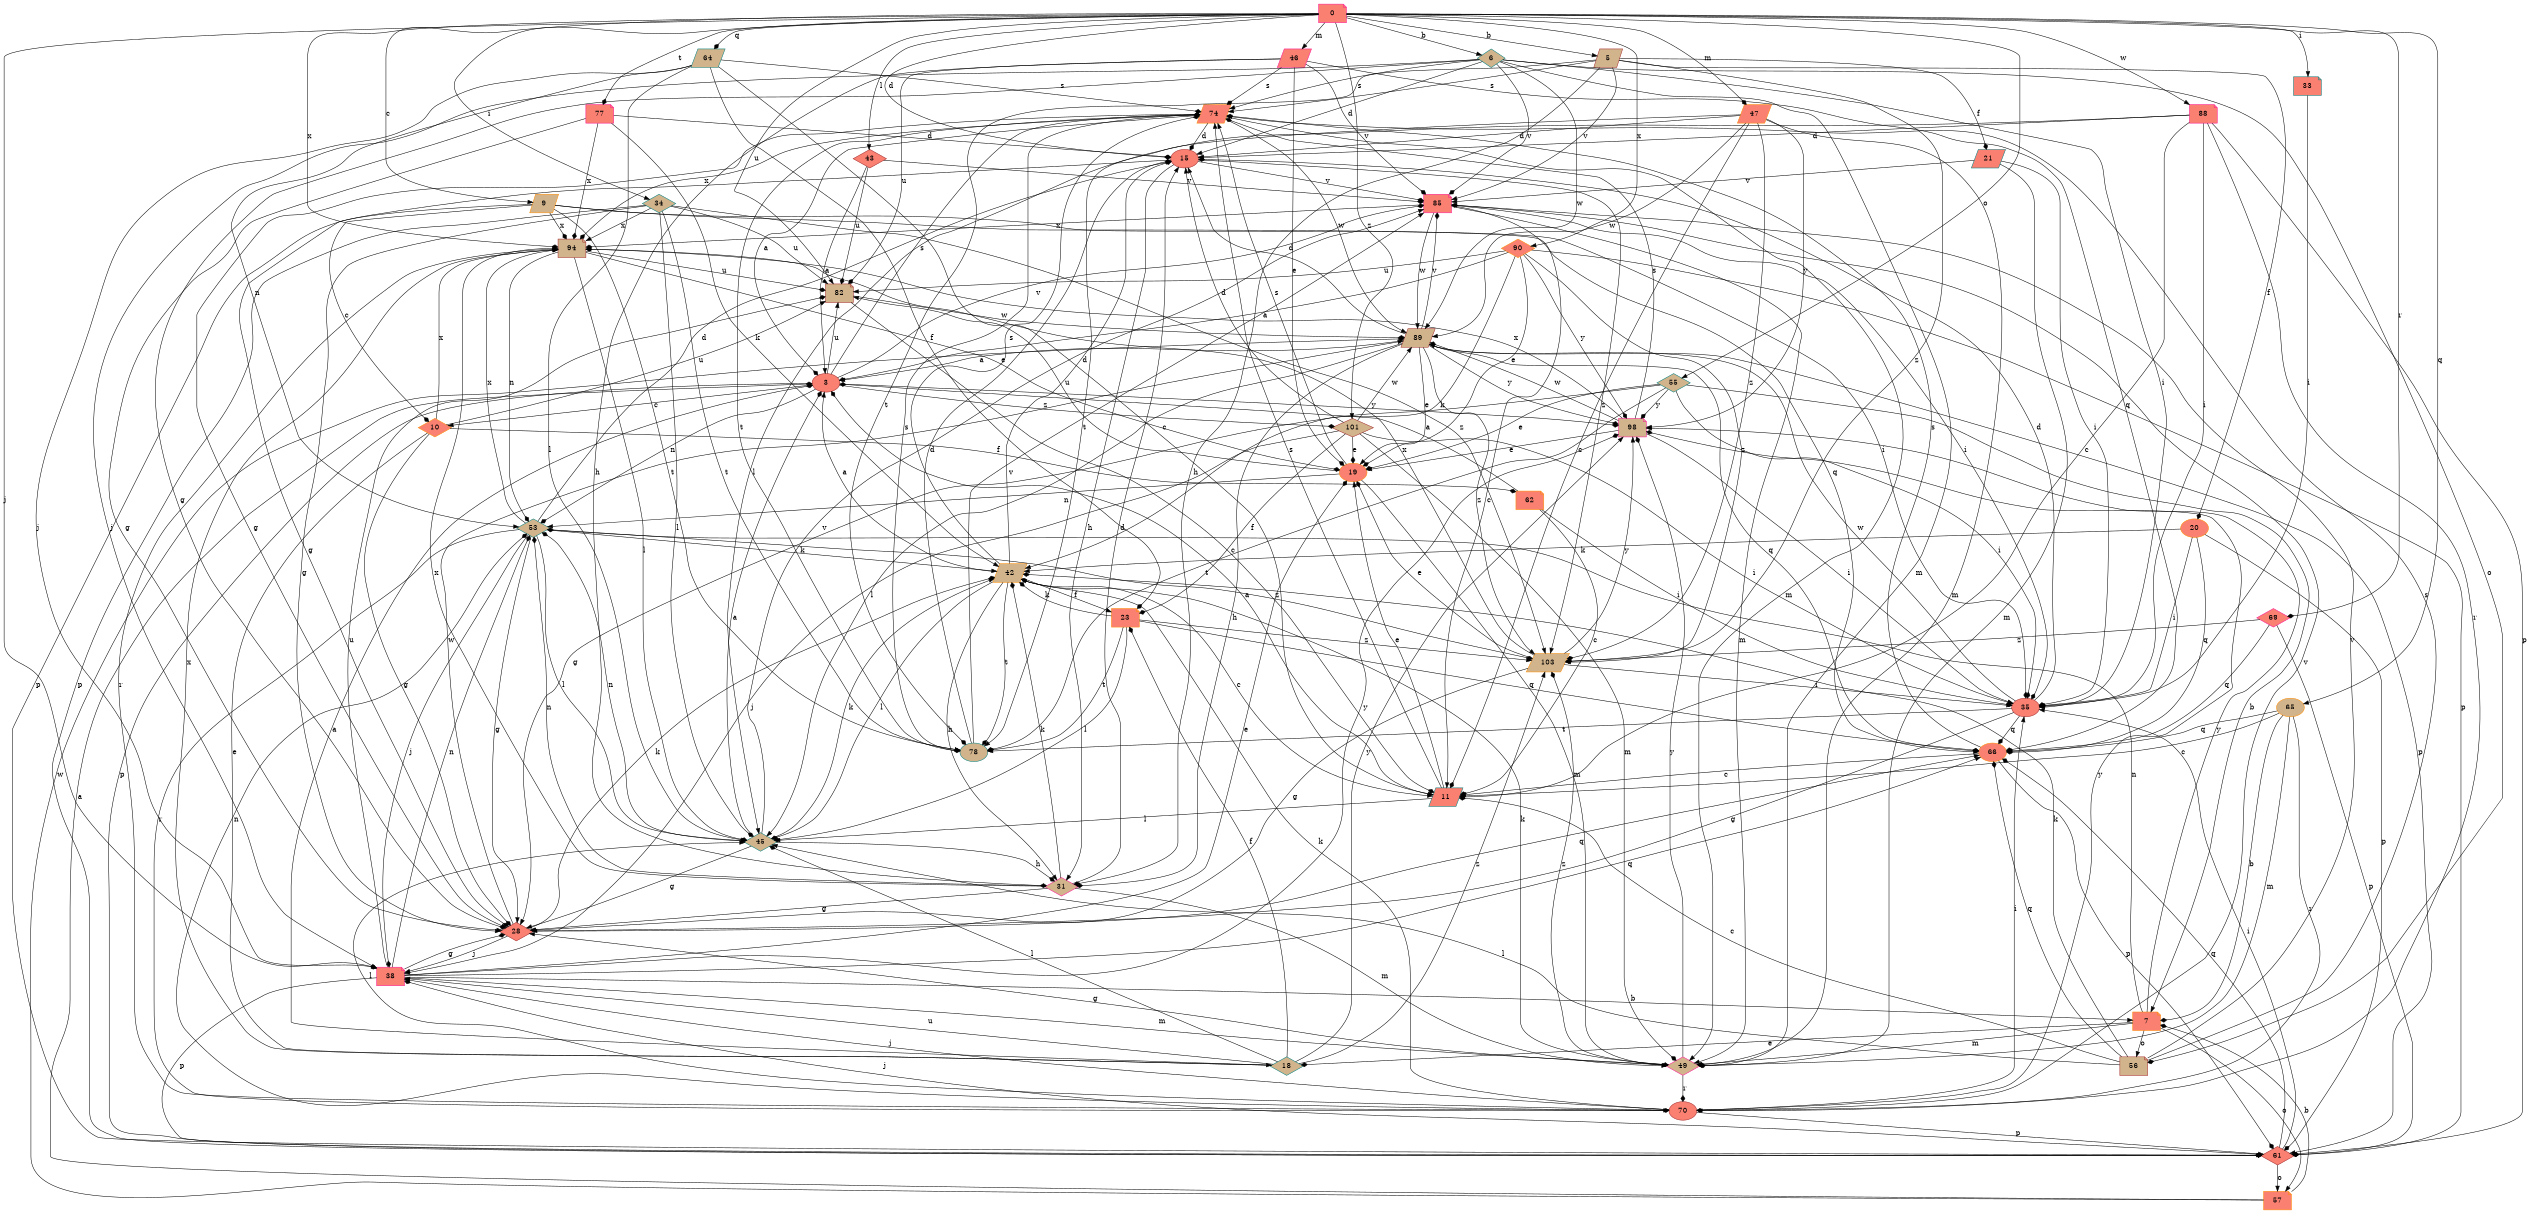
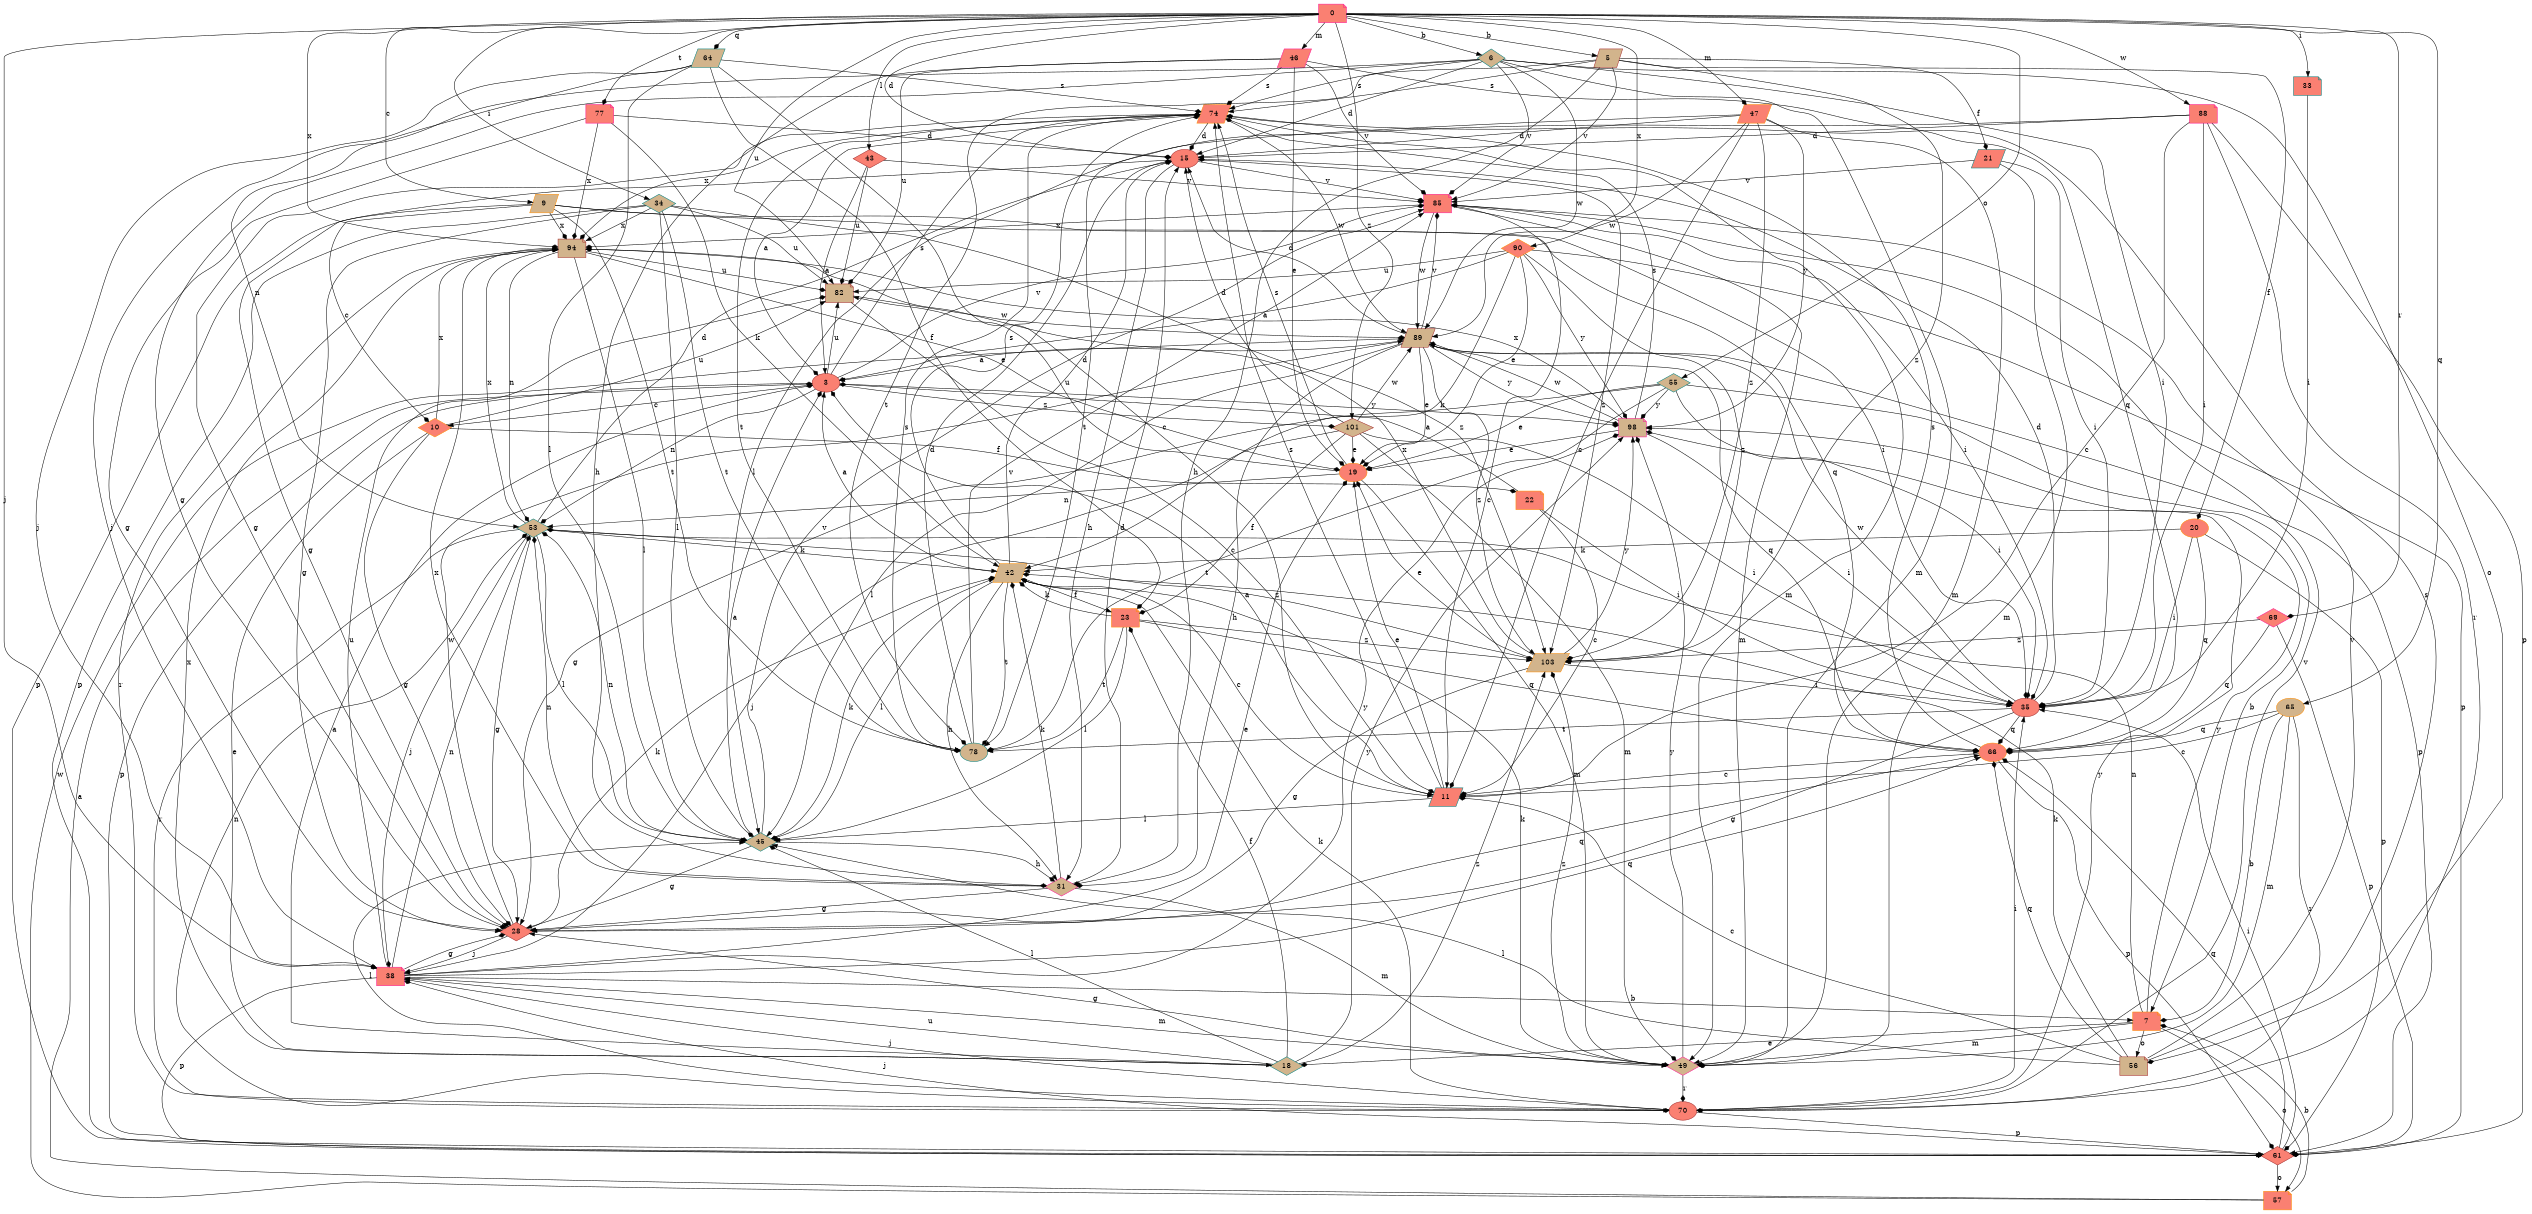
node "62": label "62" -> "22"
